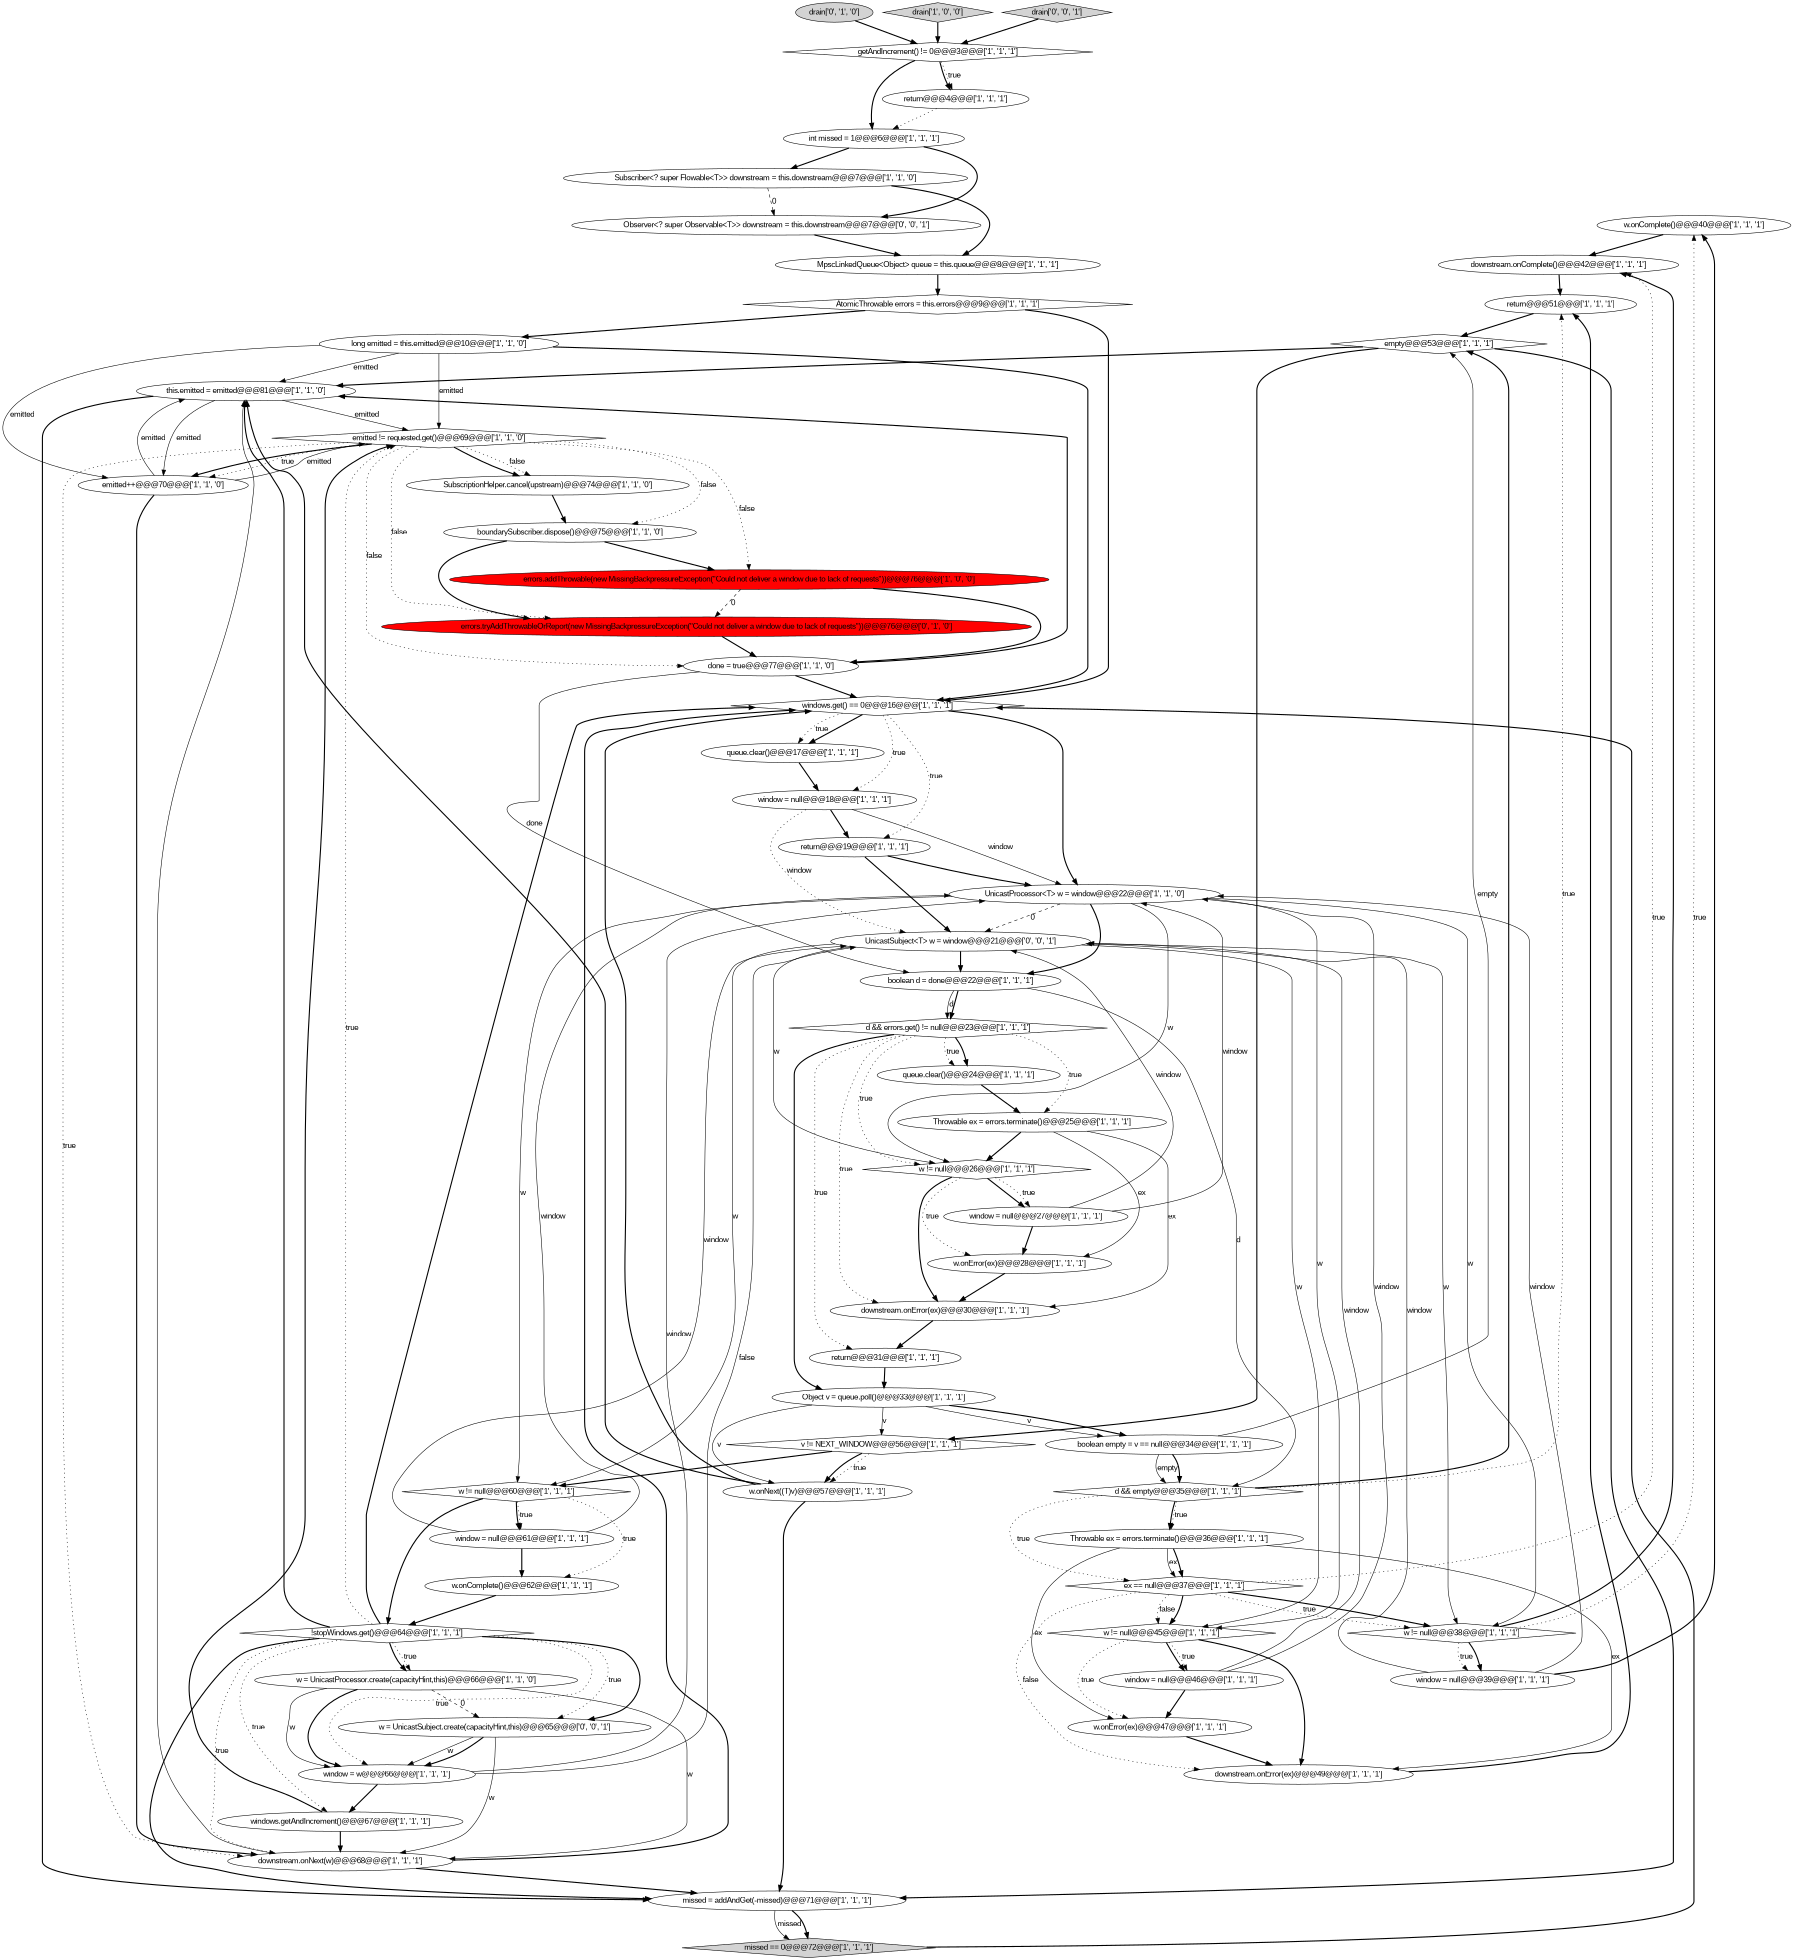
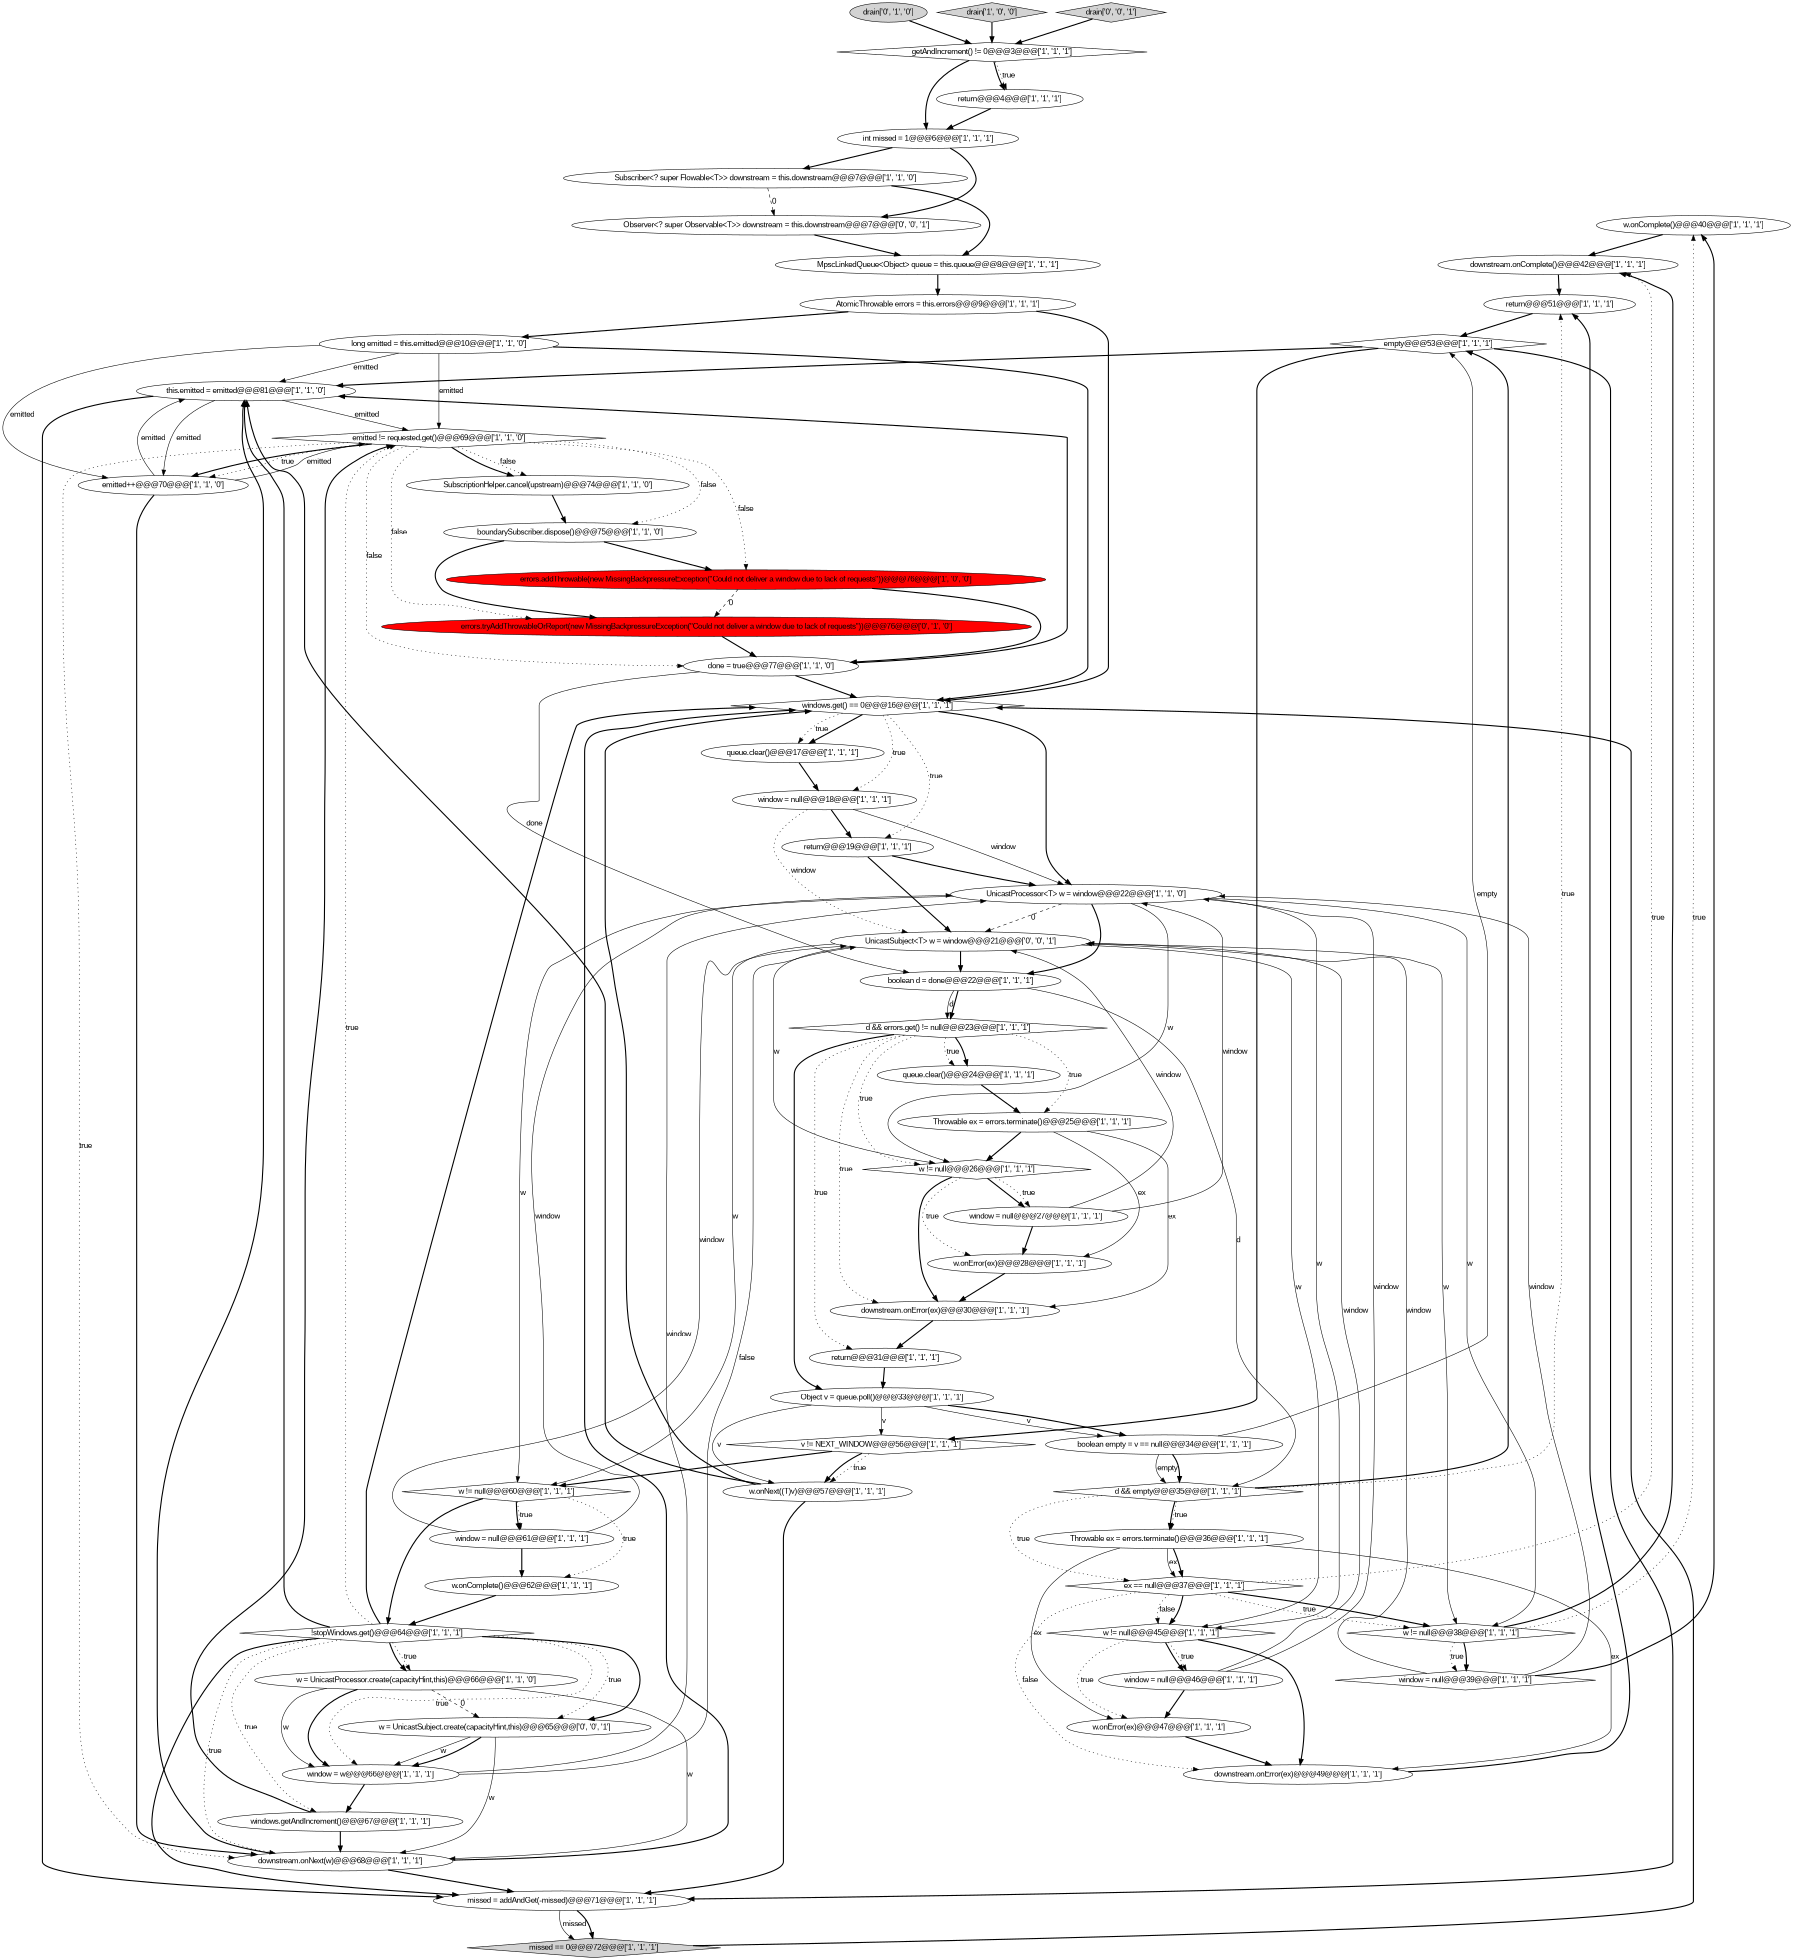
edge "return@@@4@@@['1', '1', '1']" -> "int missed = 1@@@6@@@['1', '1', '1']": style dotted -> bold
node "AtomicThrowable errors = this.errors@@@9@@@['1', '1', '1']": shape diamond -> ellipse
edge "downstream.onNext(w)@@@68@@@['1', '1', '1']" -> "this.emitted = emitted@@@81@@@['1', '1', '0']": style solid -> bold
node "window = null@@@39@@@['1', '1', '1']": shape ellipse -> diamond
